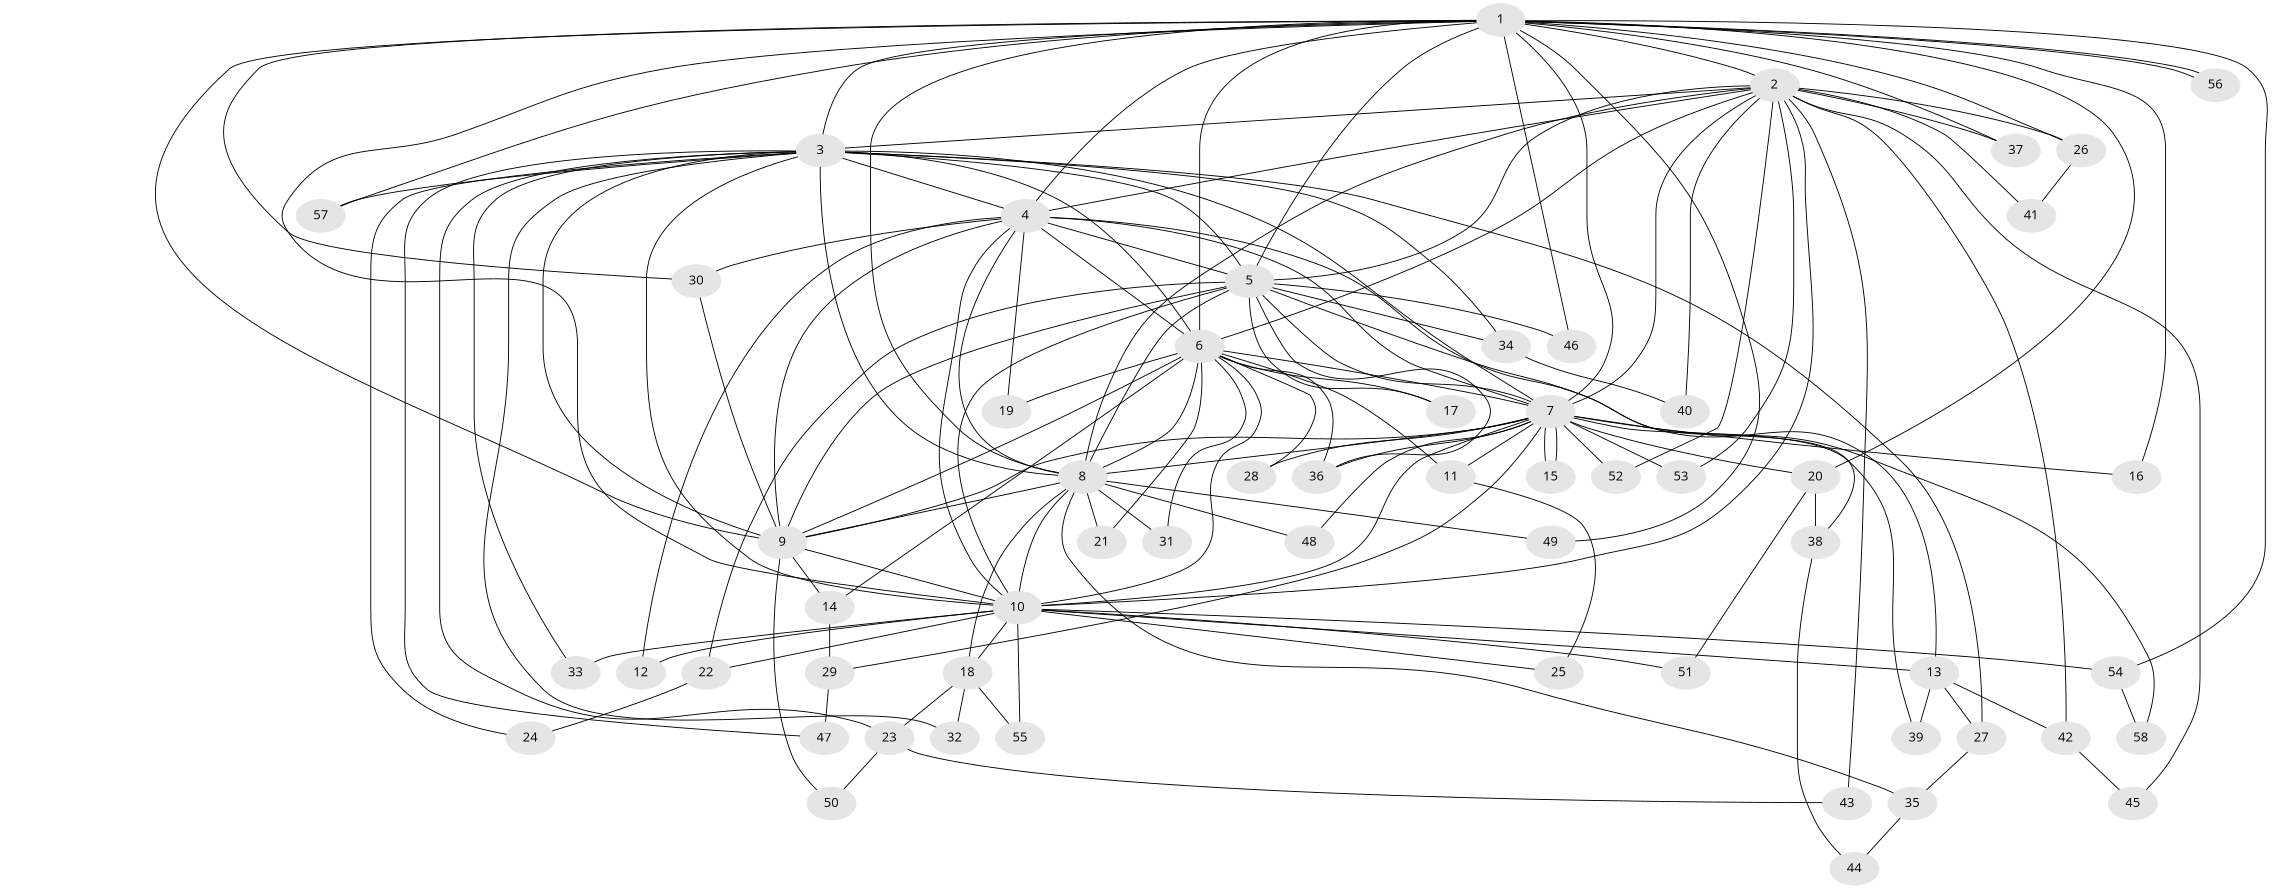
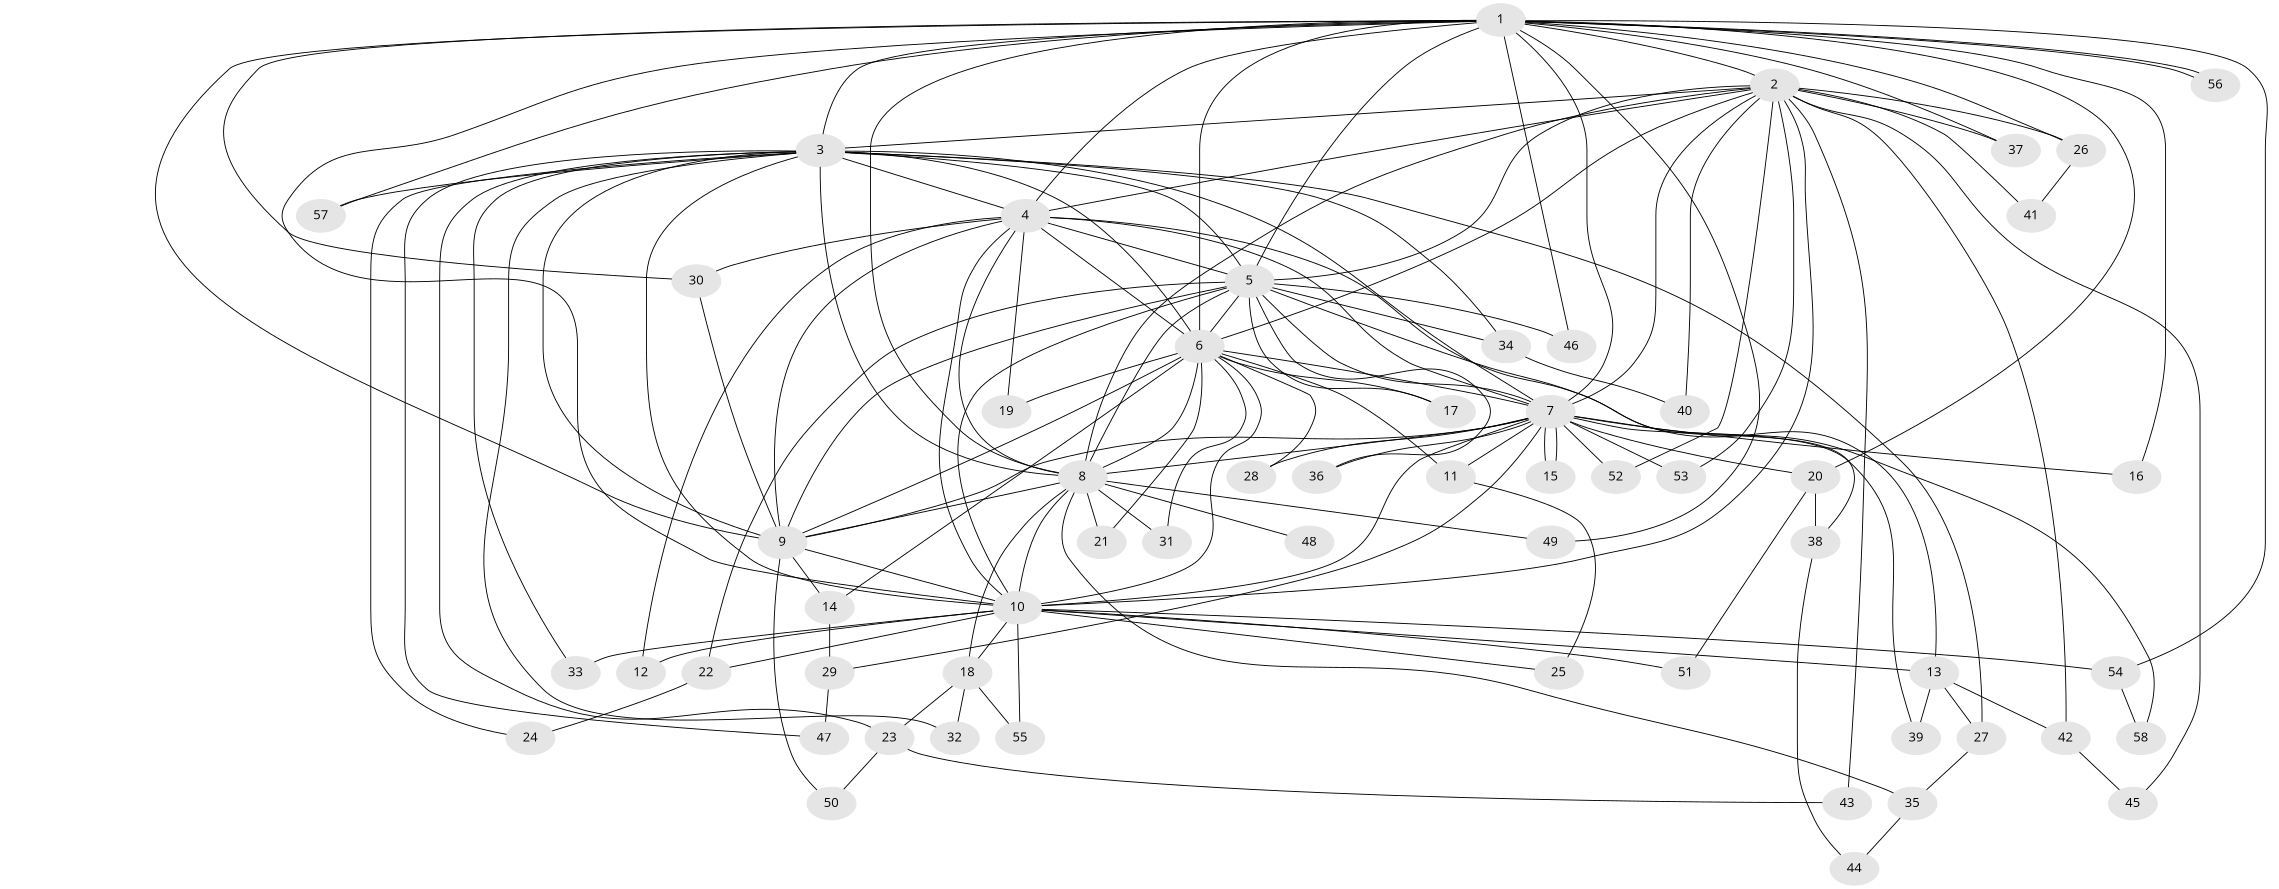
edge "6" -- "36": now "6" -- "5"
edge "7" -- "48": removed
